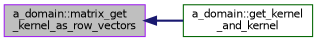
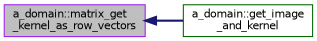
node "a_domain::get_kernel _and_kernel": label "a_domain::get_kernel _and_kernel" -> "a_domain::get_image _and_kernel"
